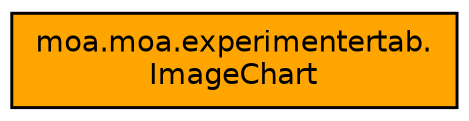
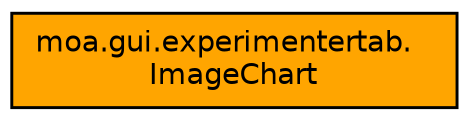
node "moa.moa.experimentertab. ImageChart": label "moa.moa.experimentertab. ImageChart" -> "moa.gui.experimentertab. ImageChart"
